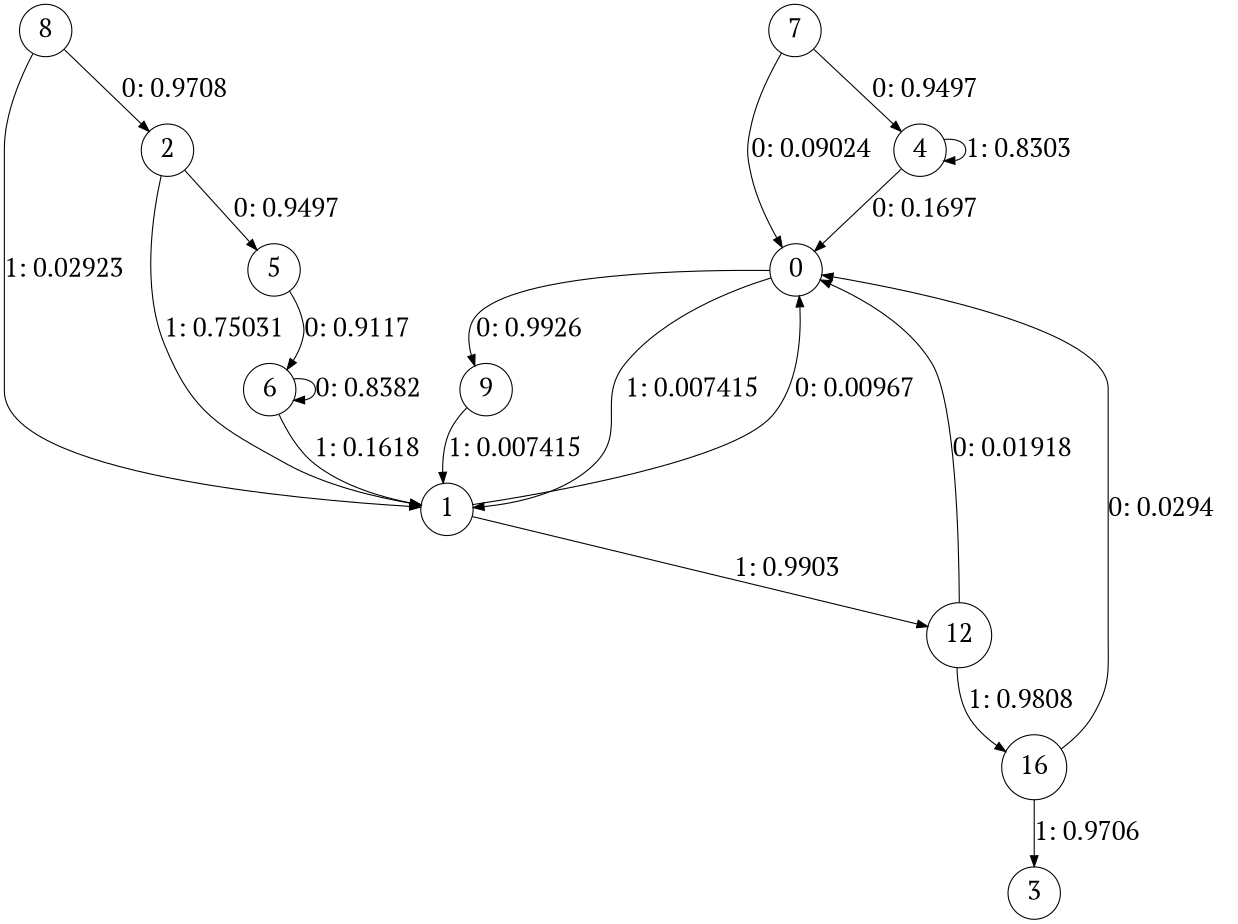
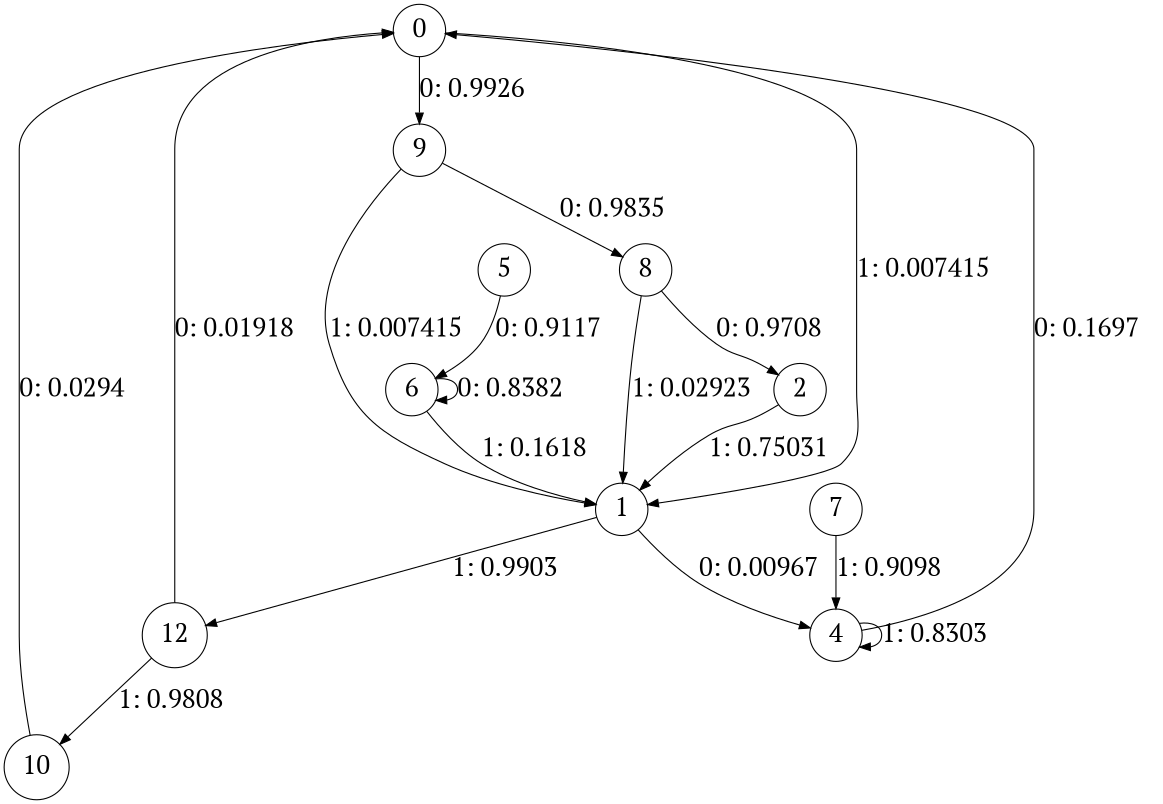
edge "7" -> "4": label "0: 0.9497   " -> "1: 0.9098   "
edge "7" -> "0": removed, label "0: 0.09024"
edge "2" -> "5": removed, label "0: 0.9497"
edge "9" -> "8": added, label "0: 0.9835"
edge "1" -> "0": now "1" -> "4"
node "16": label "16" -> "10"
node "3": removed
